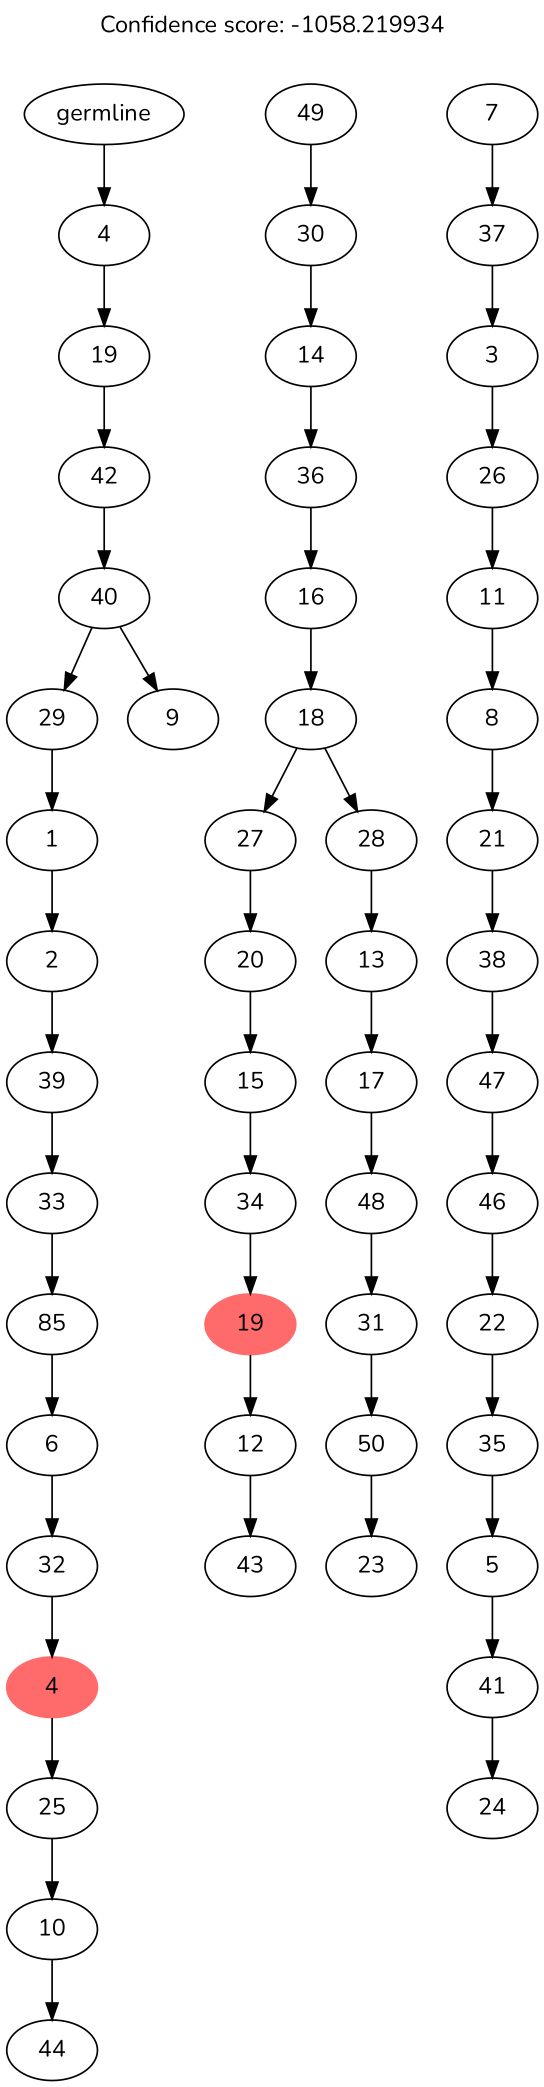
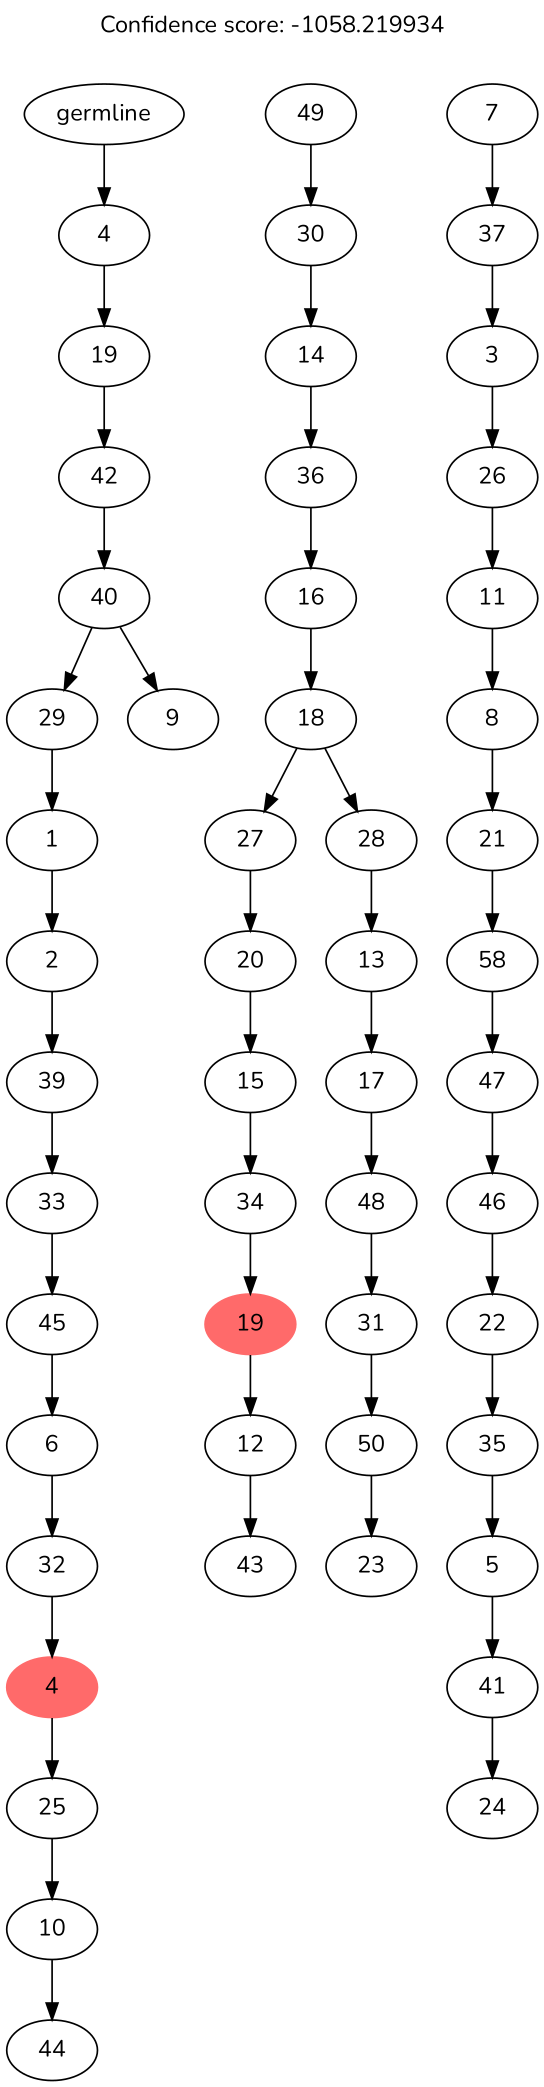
node "38": label "38" -> "58"
node "85": label "85" -> "45"
